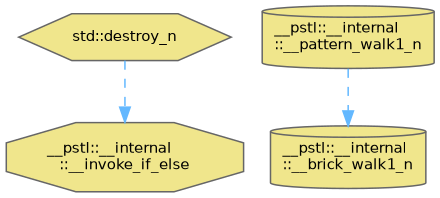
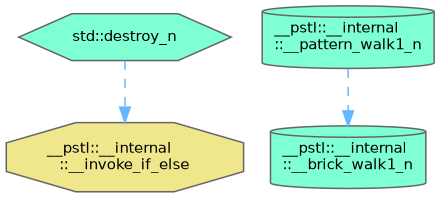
node "std::destroy_n": fillcolor khaki -> aquamarine
node "__pstl::__internal ::__pattern_walk1_n": fillcolor khaki -> aquamarine
node "__pstl::__internal ::__brick_walk1_n": fillcolor khaki -> aquamarine
